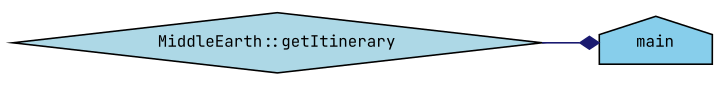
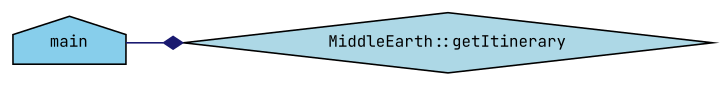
edge "MiddleEarth::getItinerary" -> "main": reversed
